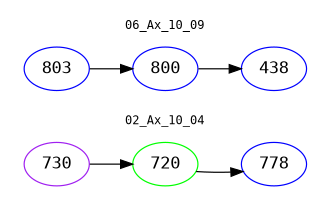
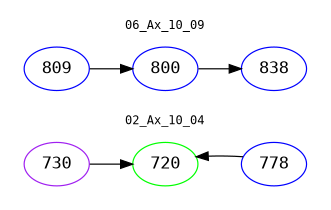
node "803": label "803" -> "809"
node "438": label "438" -> "838"
edge "720" -> "778": reversed
